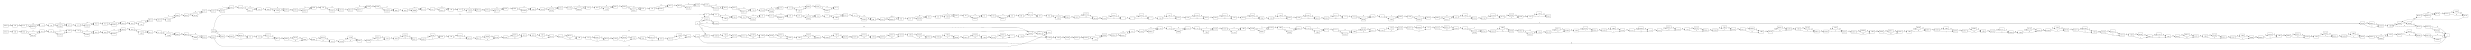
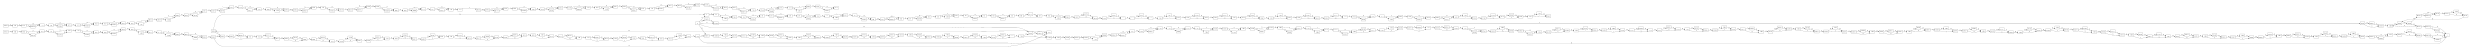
node "84148": removed
